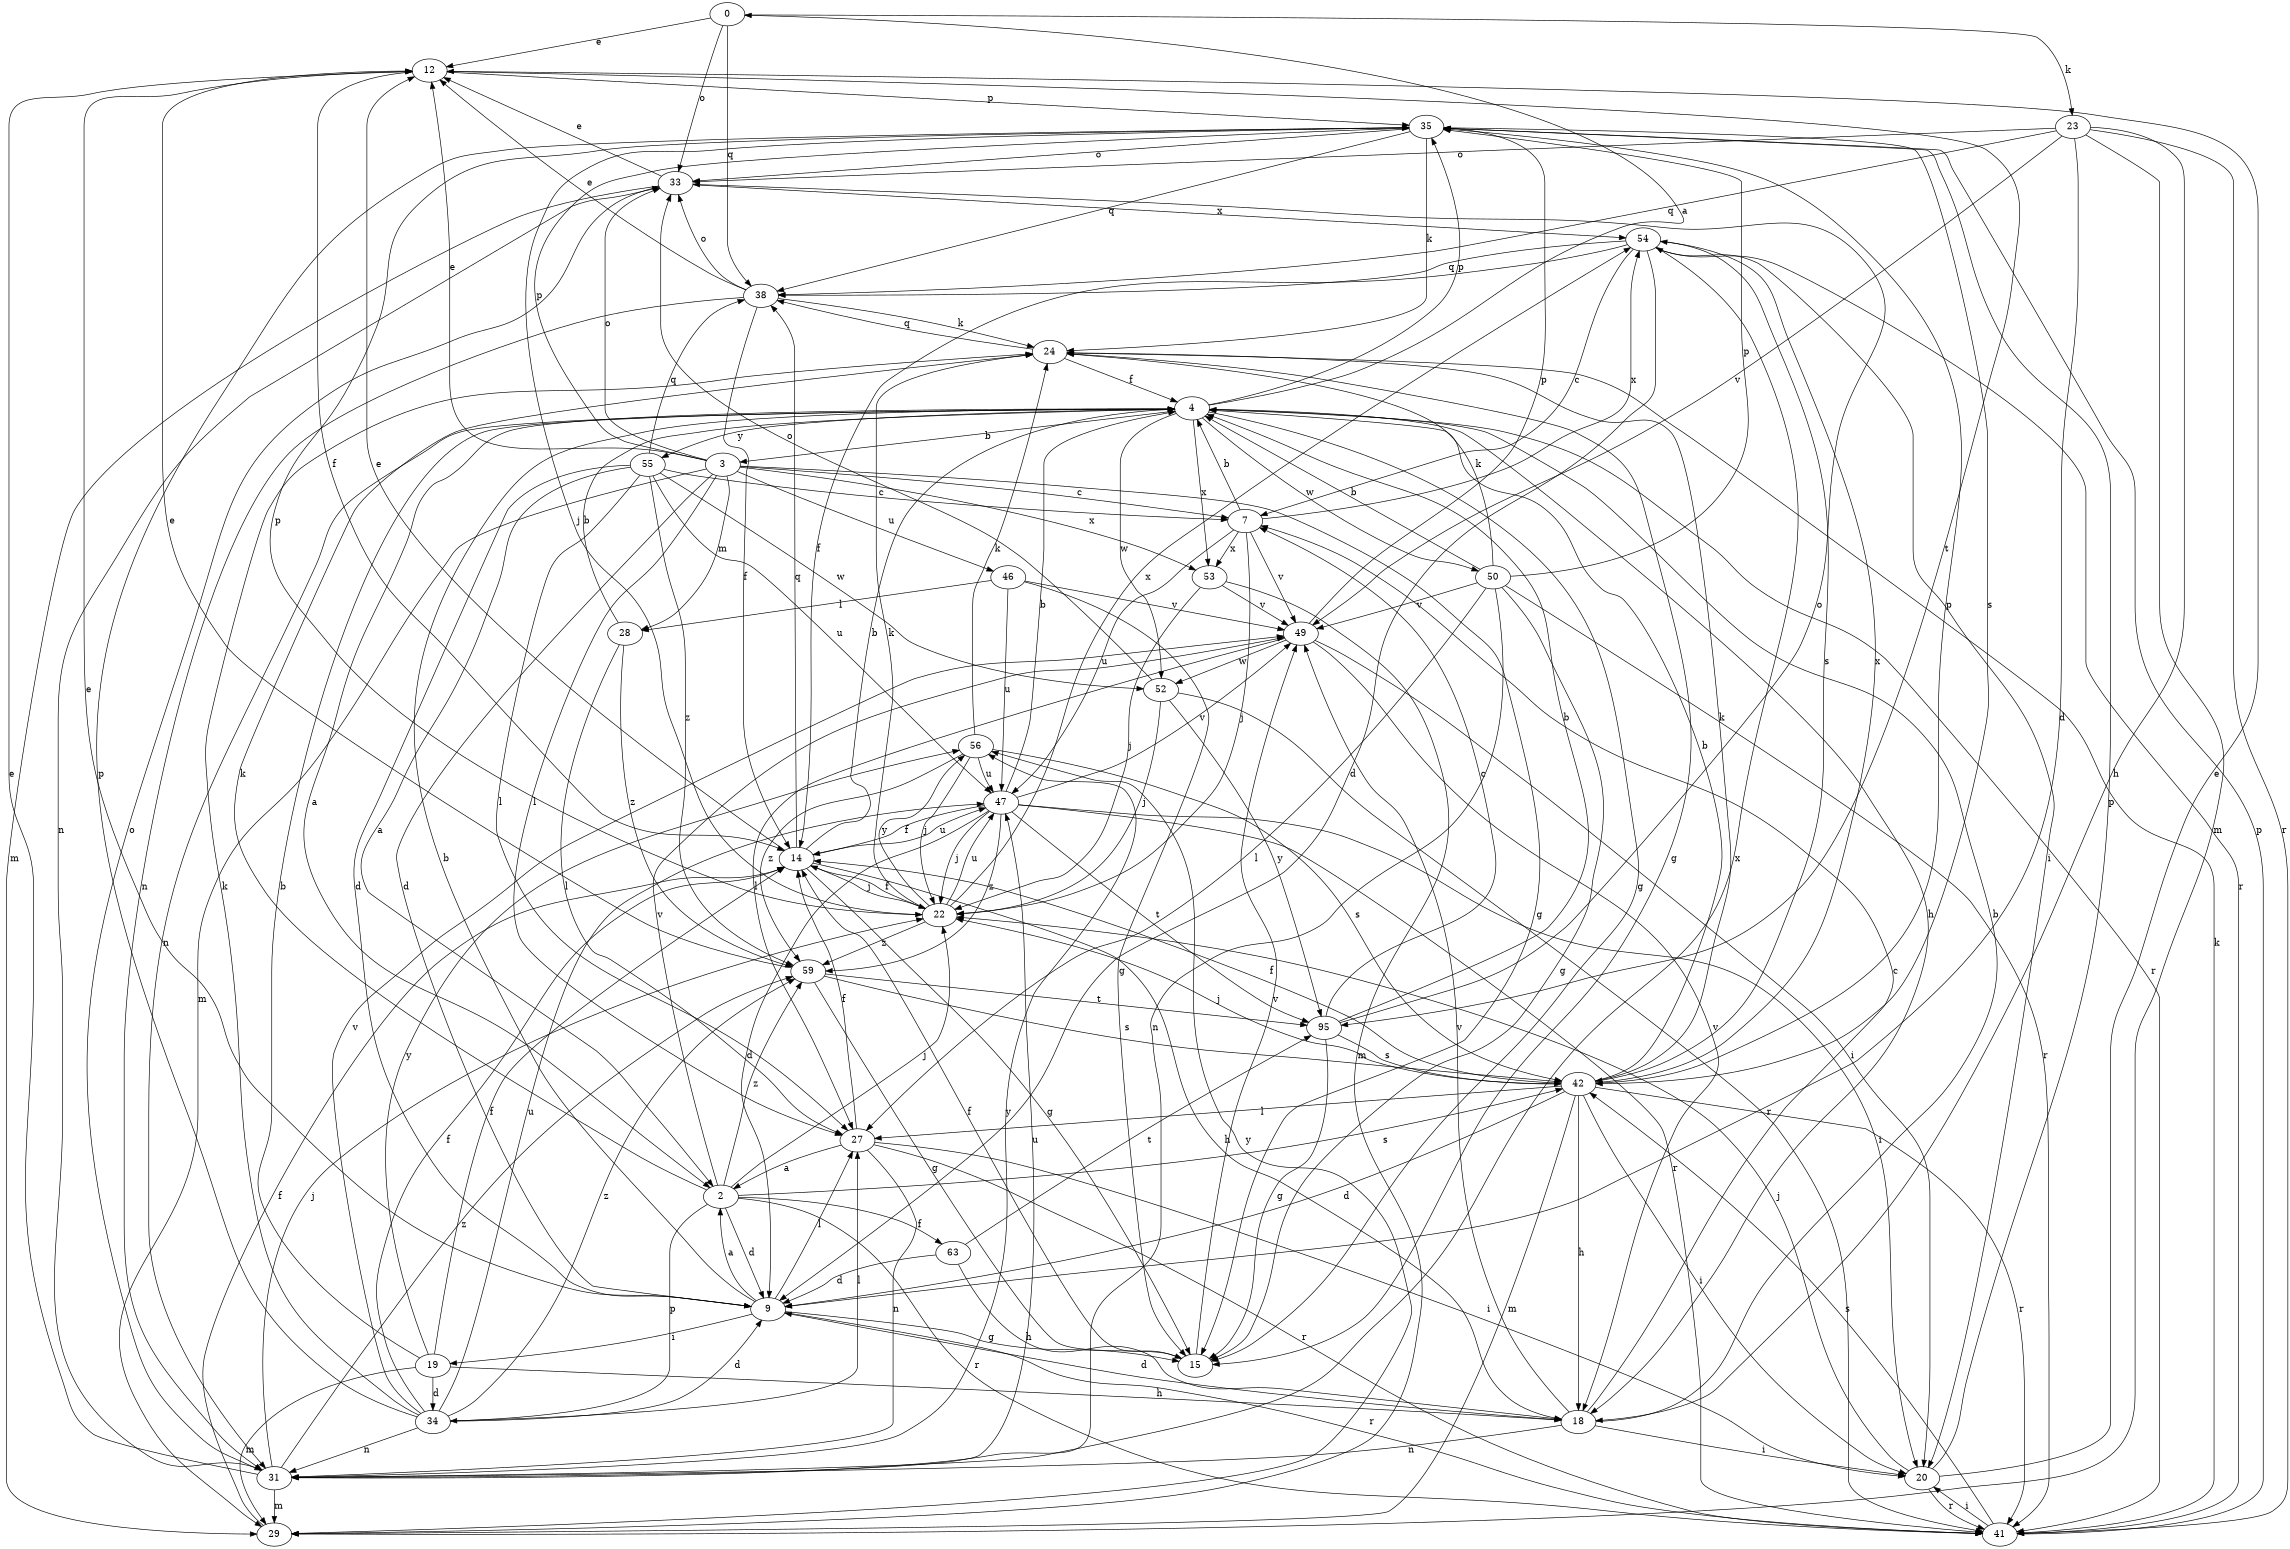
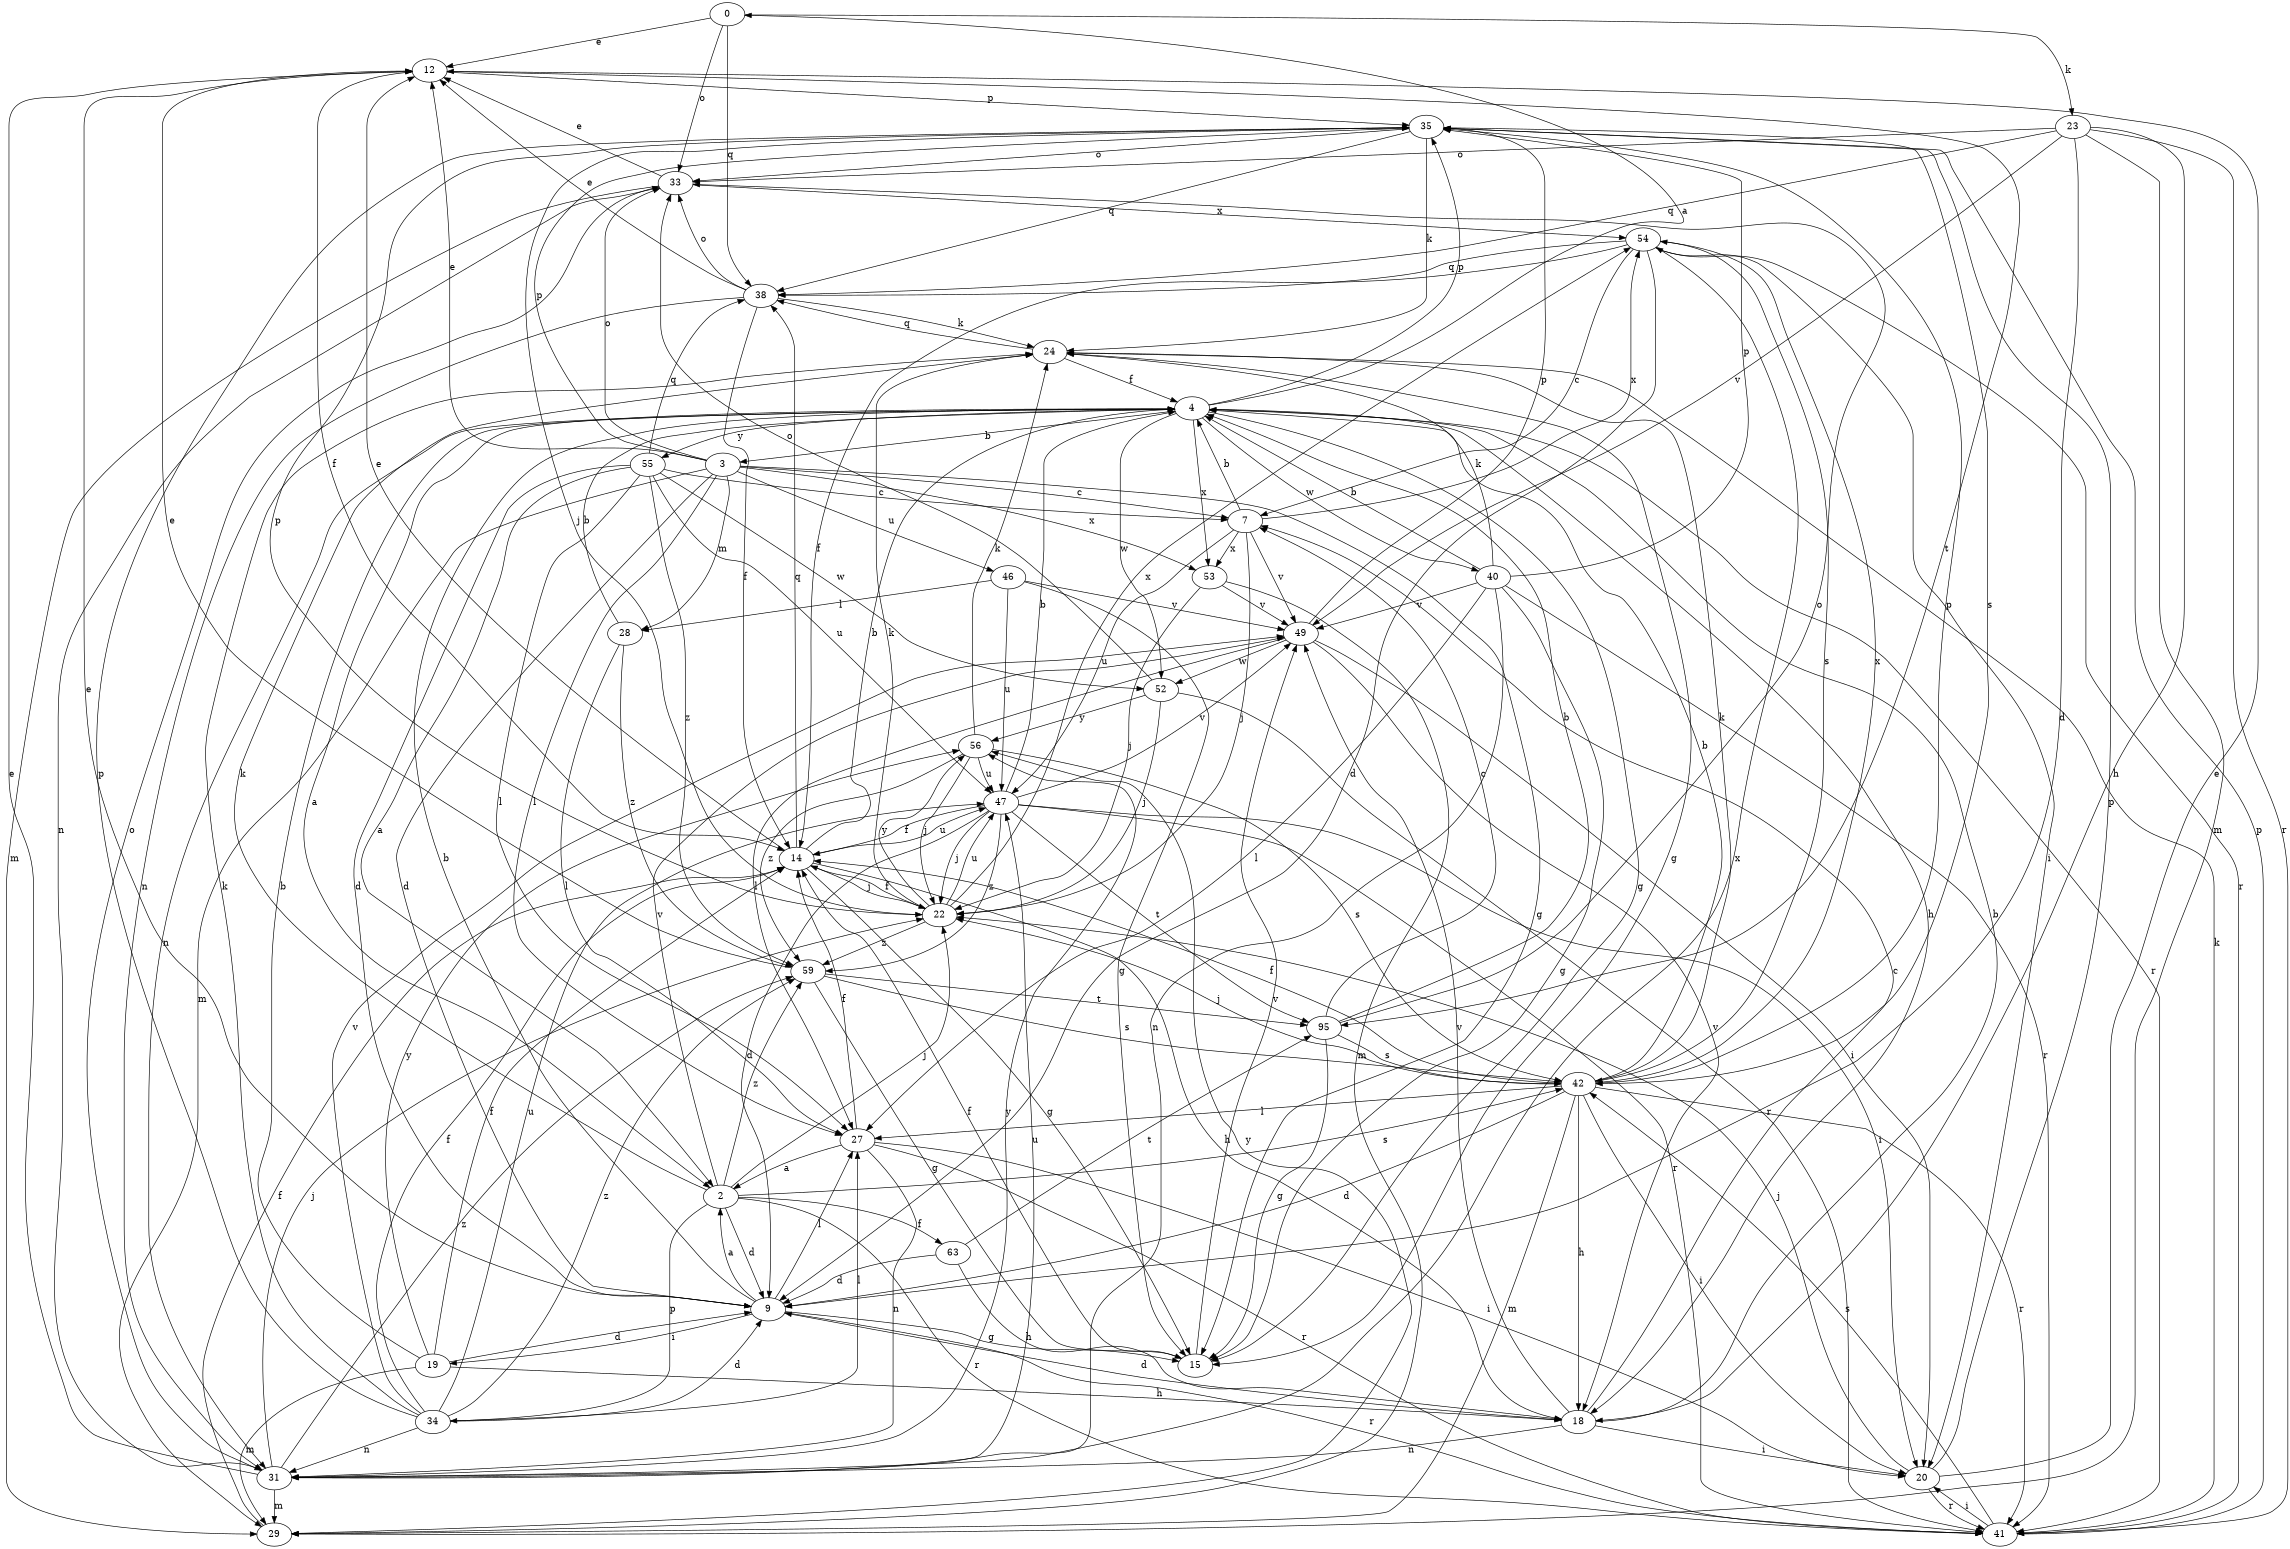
node "50": label "50" -> "40"
edge "52" -> "95": now "52" -> "56"
edge "19" -> "34": now "19" -> "9"
